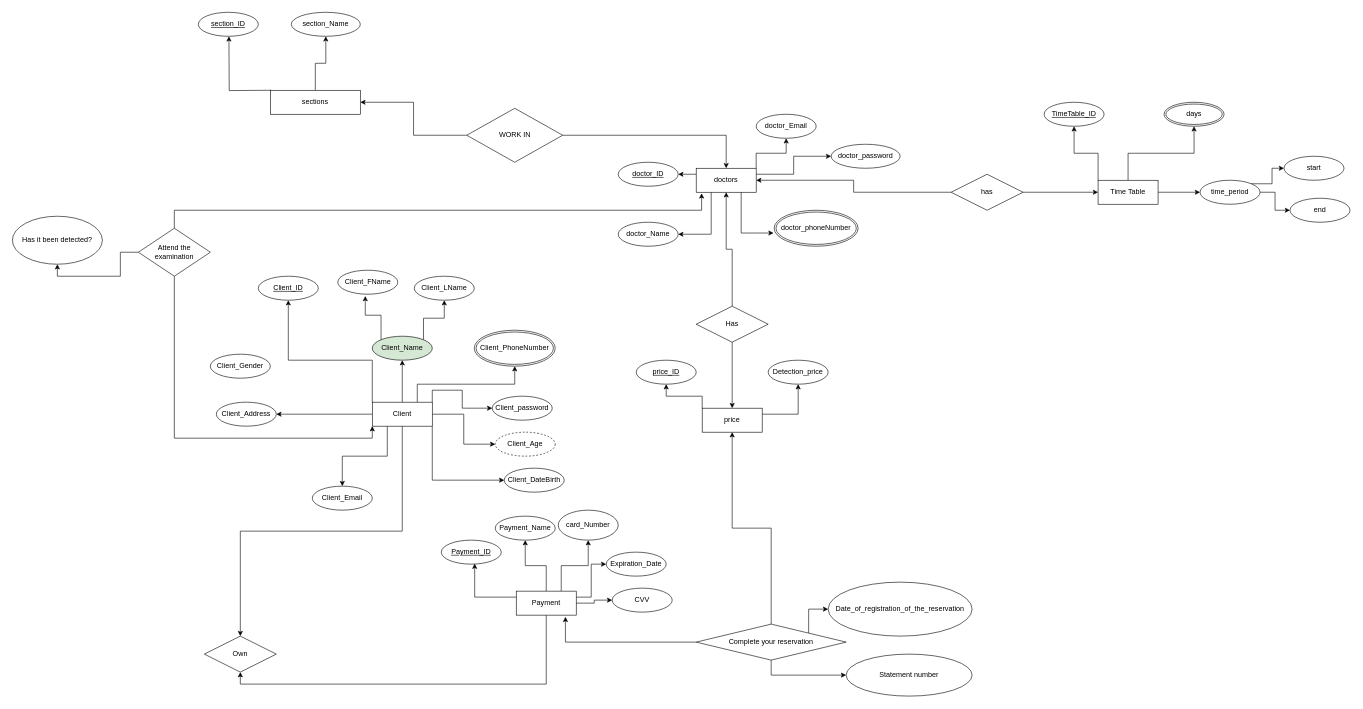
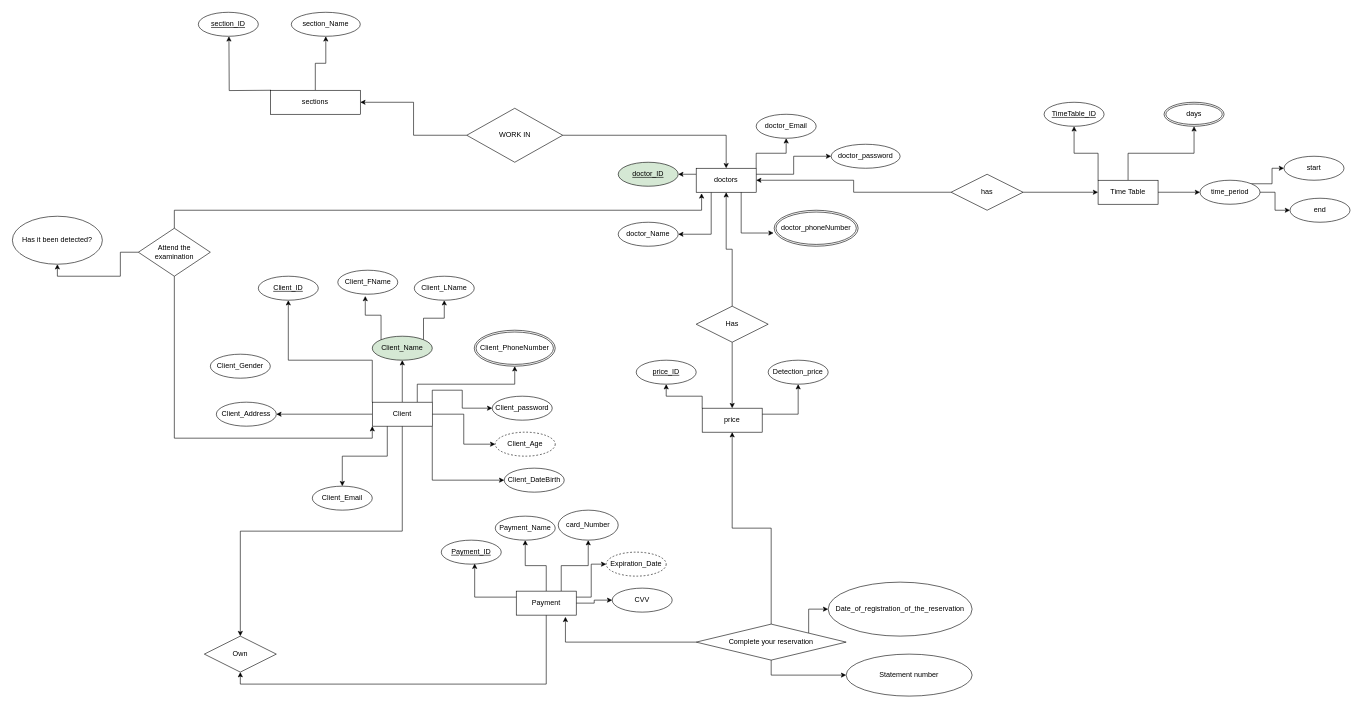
node "doctor_ID": fillcolor #ffffff -> #d5e8d4
node "Expiration_Date": style solid -> dashed
